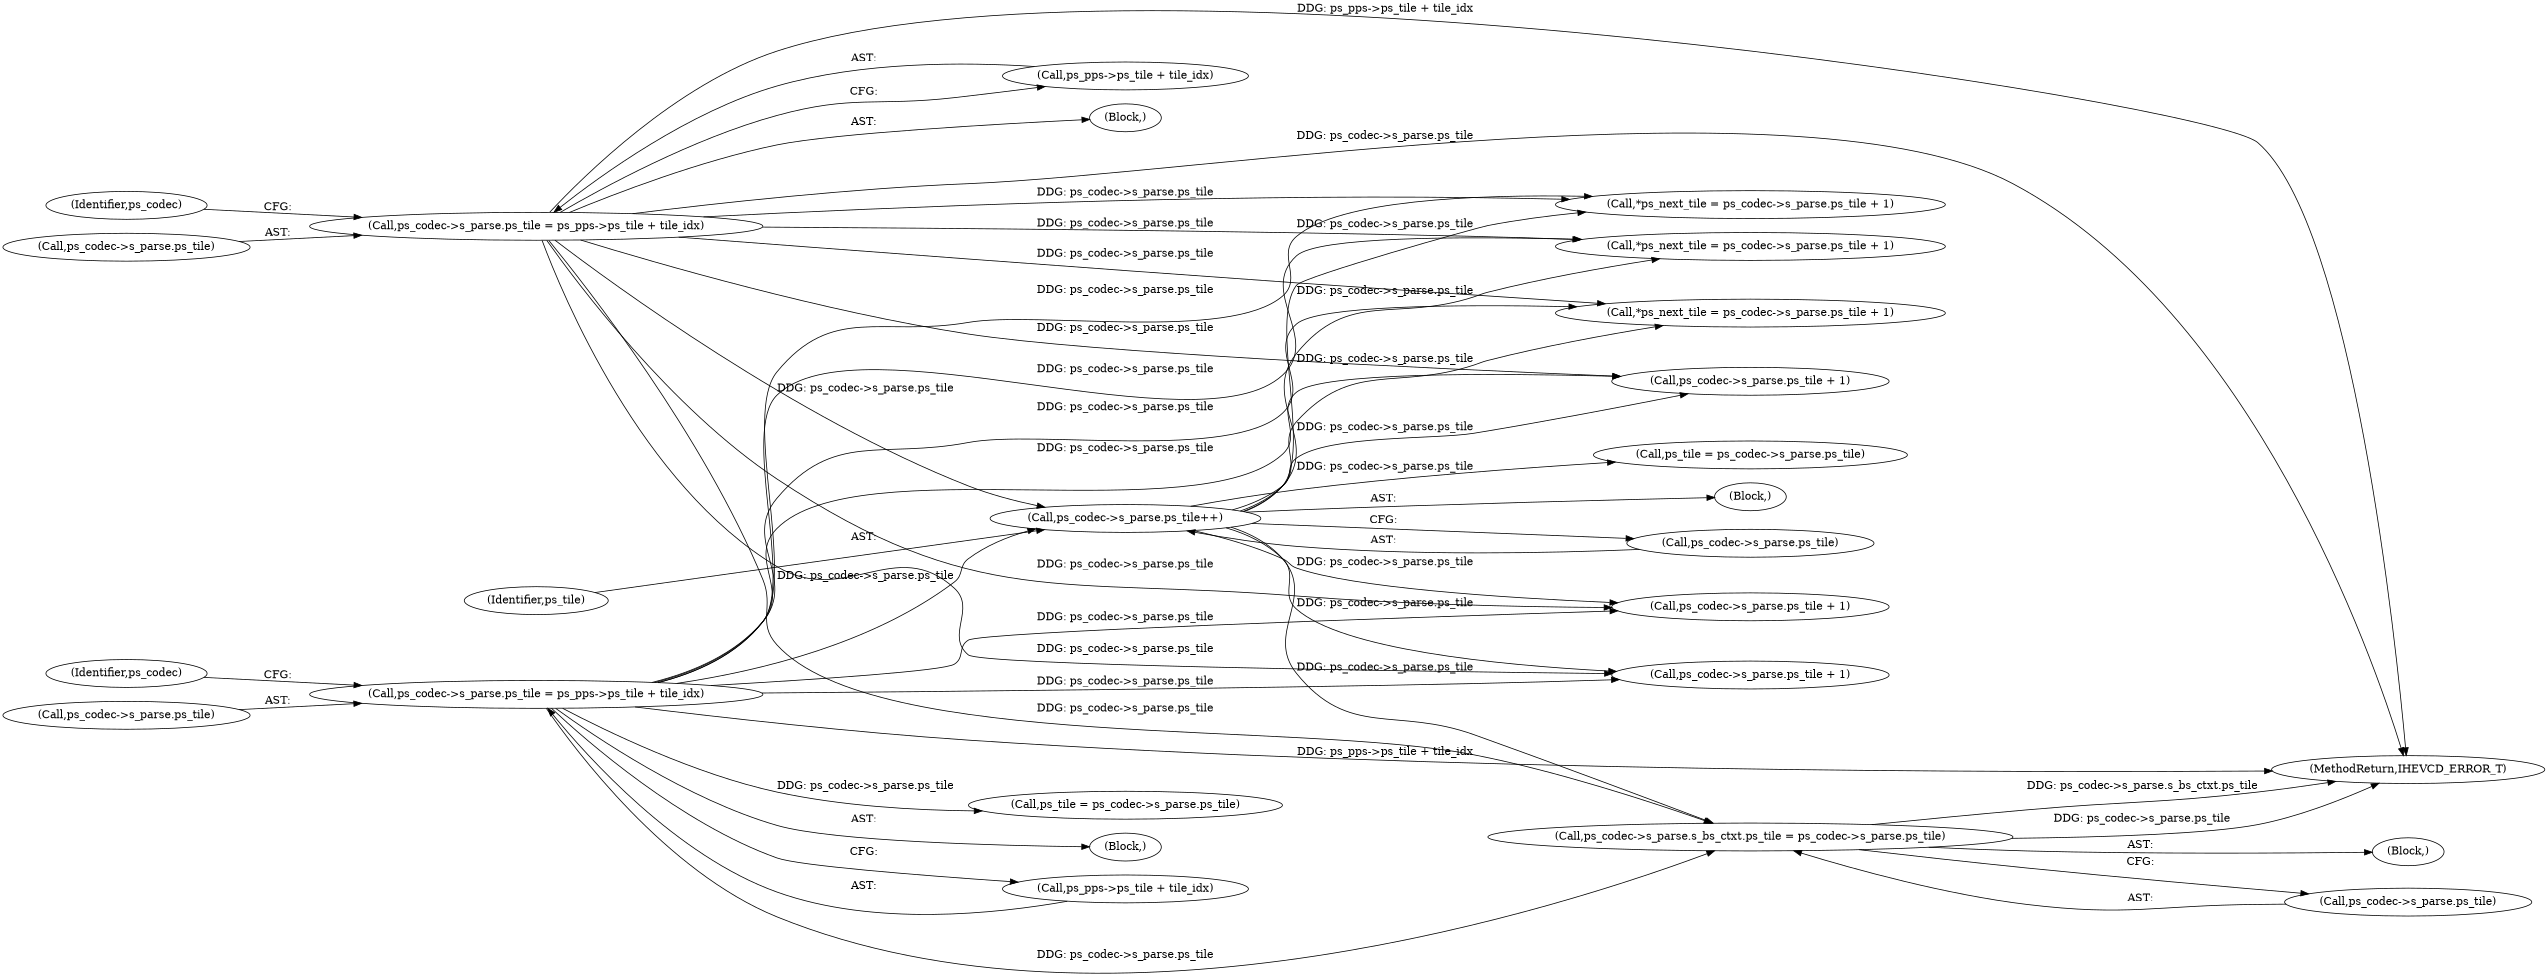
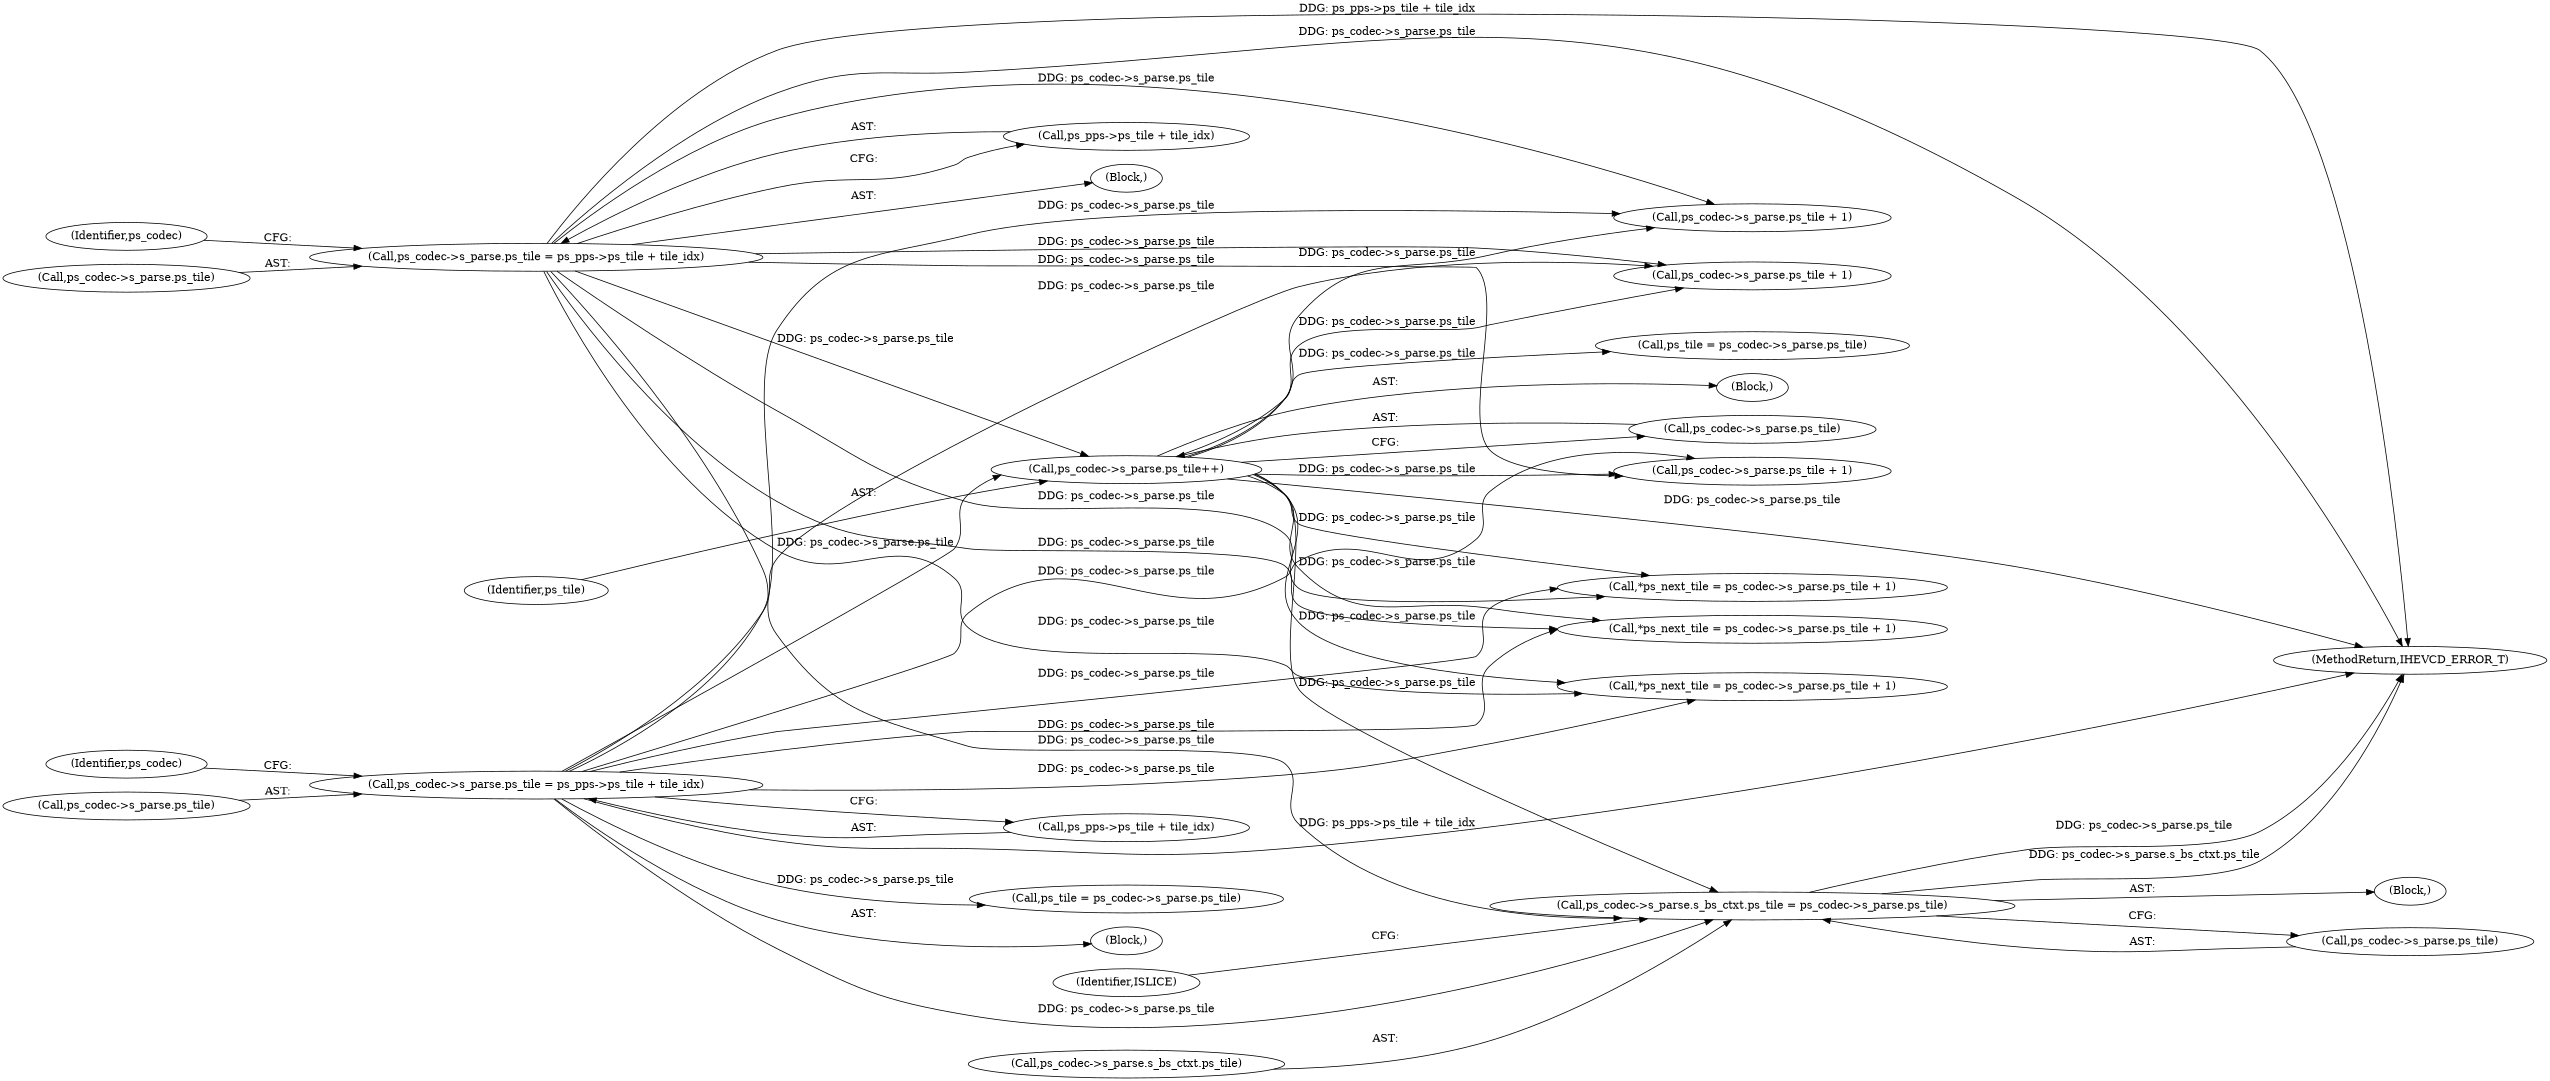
edge "(Call,ps_codec->s_parse.ps_tile++)" -> "(MethodReturn,IHEVCD_ERROR_T)": added, label "DDG: ps_codec->s_parse.ps_tile"
node "(Identifier,ISLICE)": added
node "(Call,ps_codec->s_parse.s_bs_ctxt.ps_tile)": added
